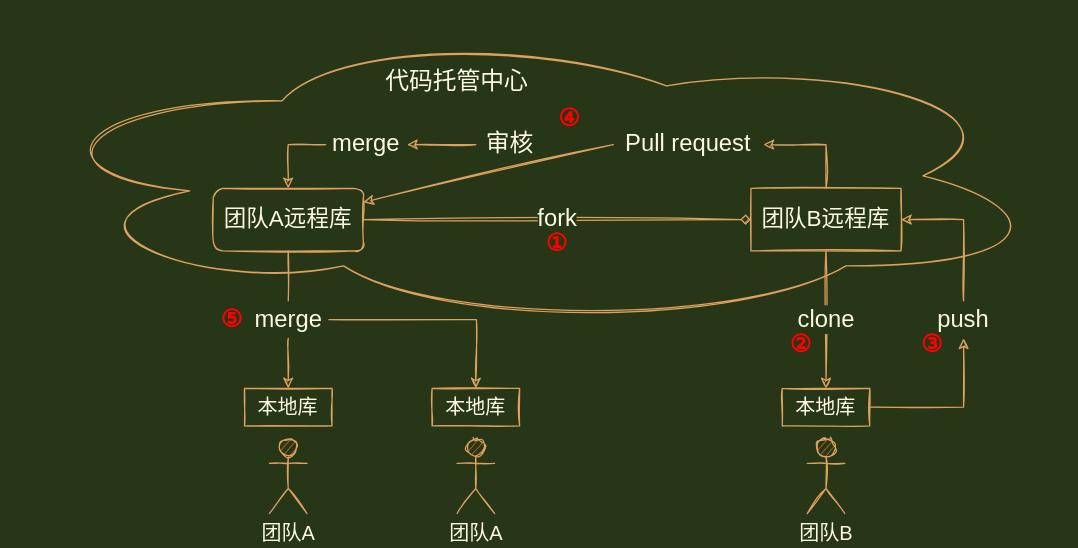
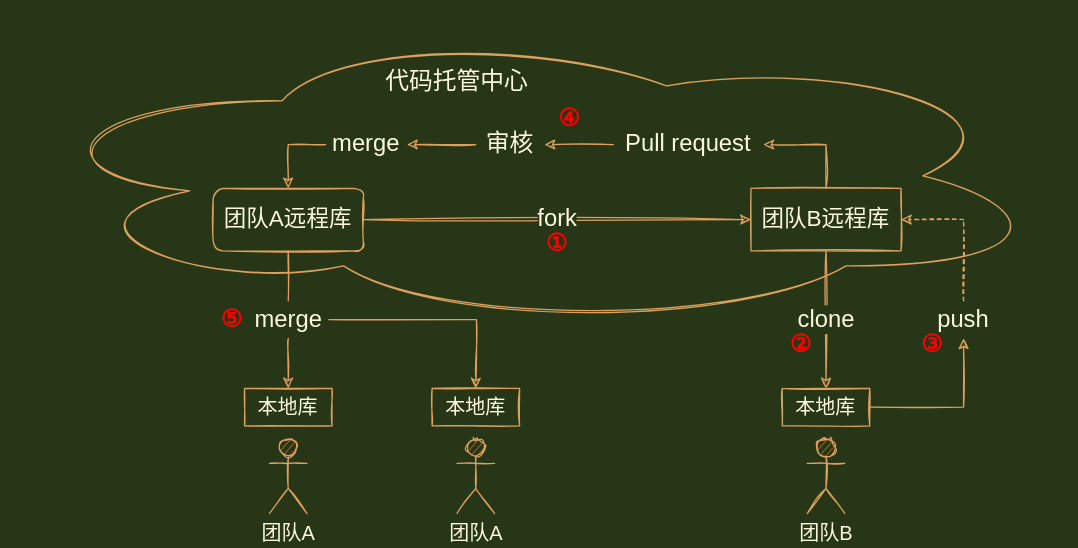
edge "Pull request" -> "团队A远程库": now "Pull request" -> "审核"
edge "团队A远程库" -> "团队B远程库": arrowhead diamond -> classic
edge "push" -> "团队B远程库": style solid -> dashed
